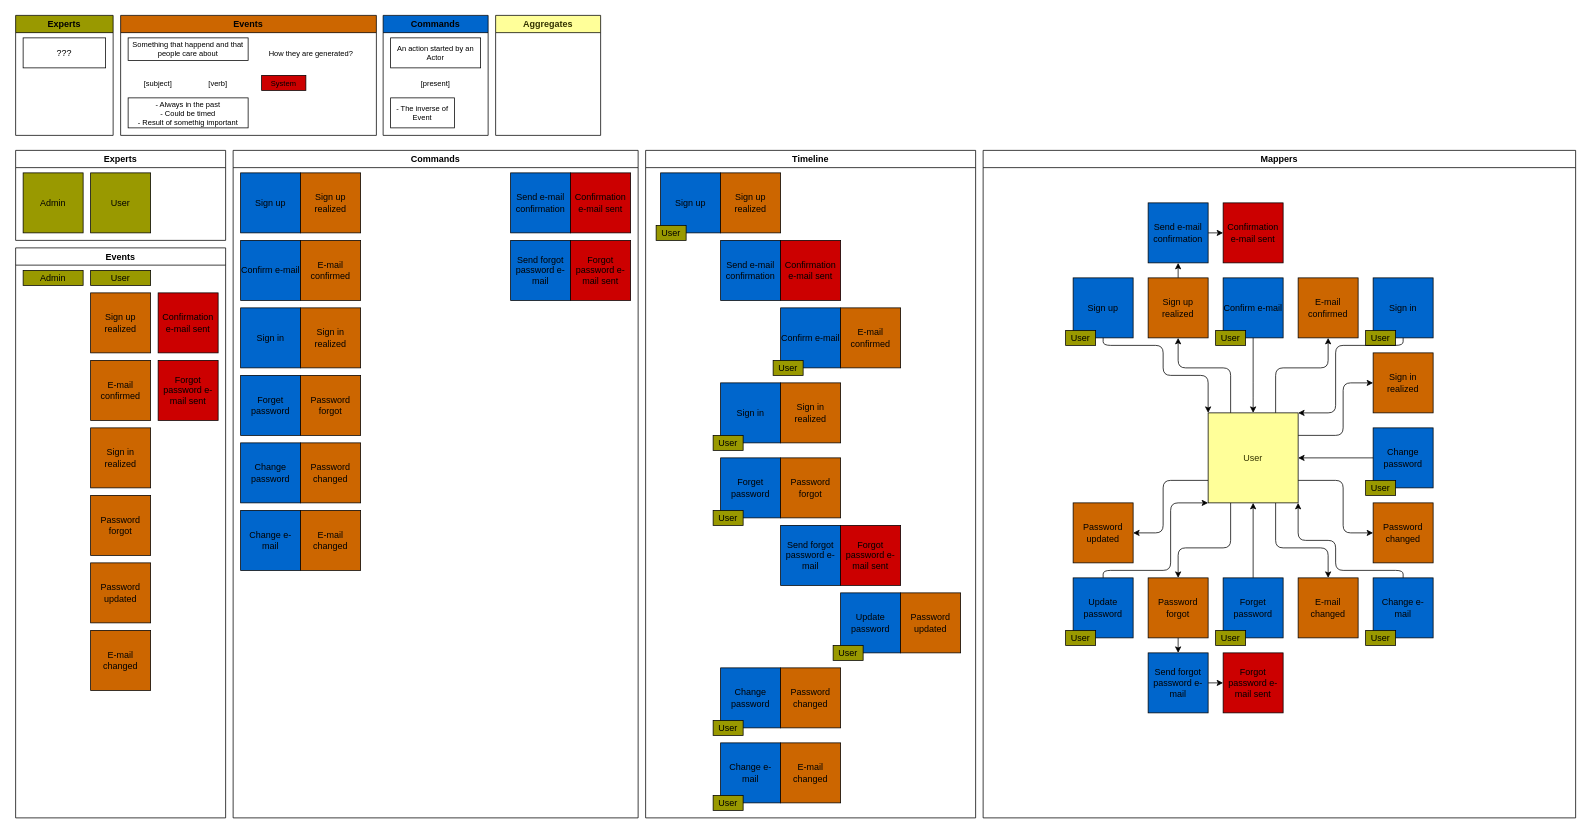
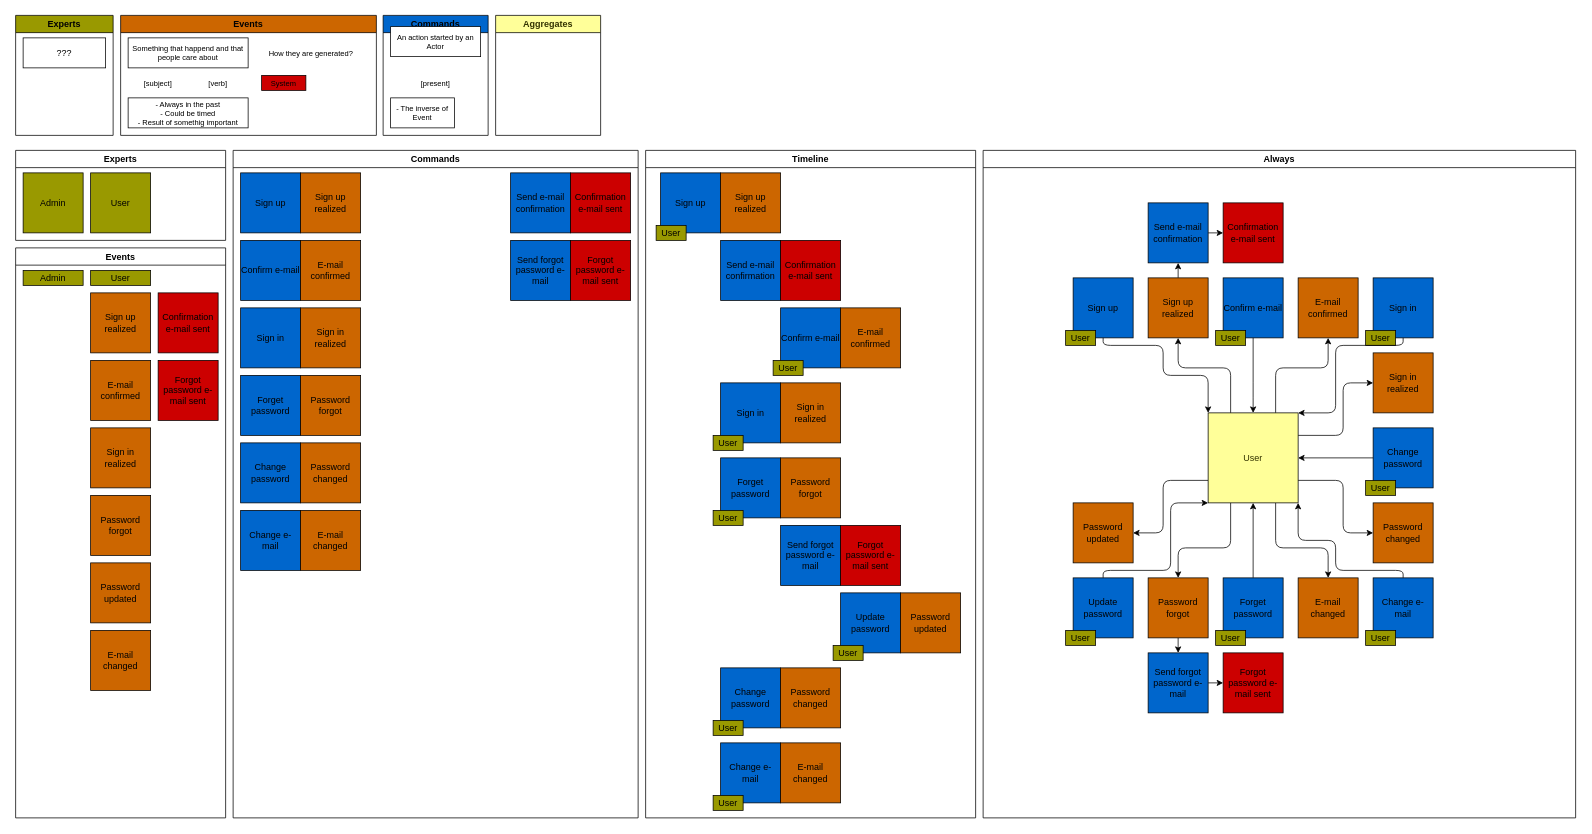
node "Something that happend and that people care about": size 120x23 -> 120x30
node "An action started by an Actor": moved (435, 53) -> (435, 42)
node "Mappers": label "Mappers" -> "Always"
